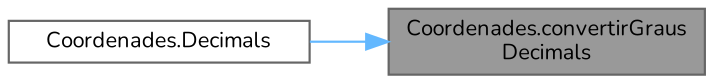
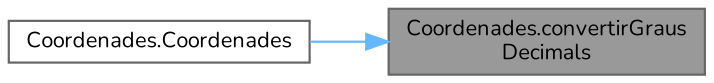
node "Coordenades.Decimals": label "Coordenades.Decimals" -> "Coordenades.Coordenades"
